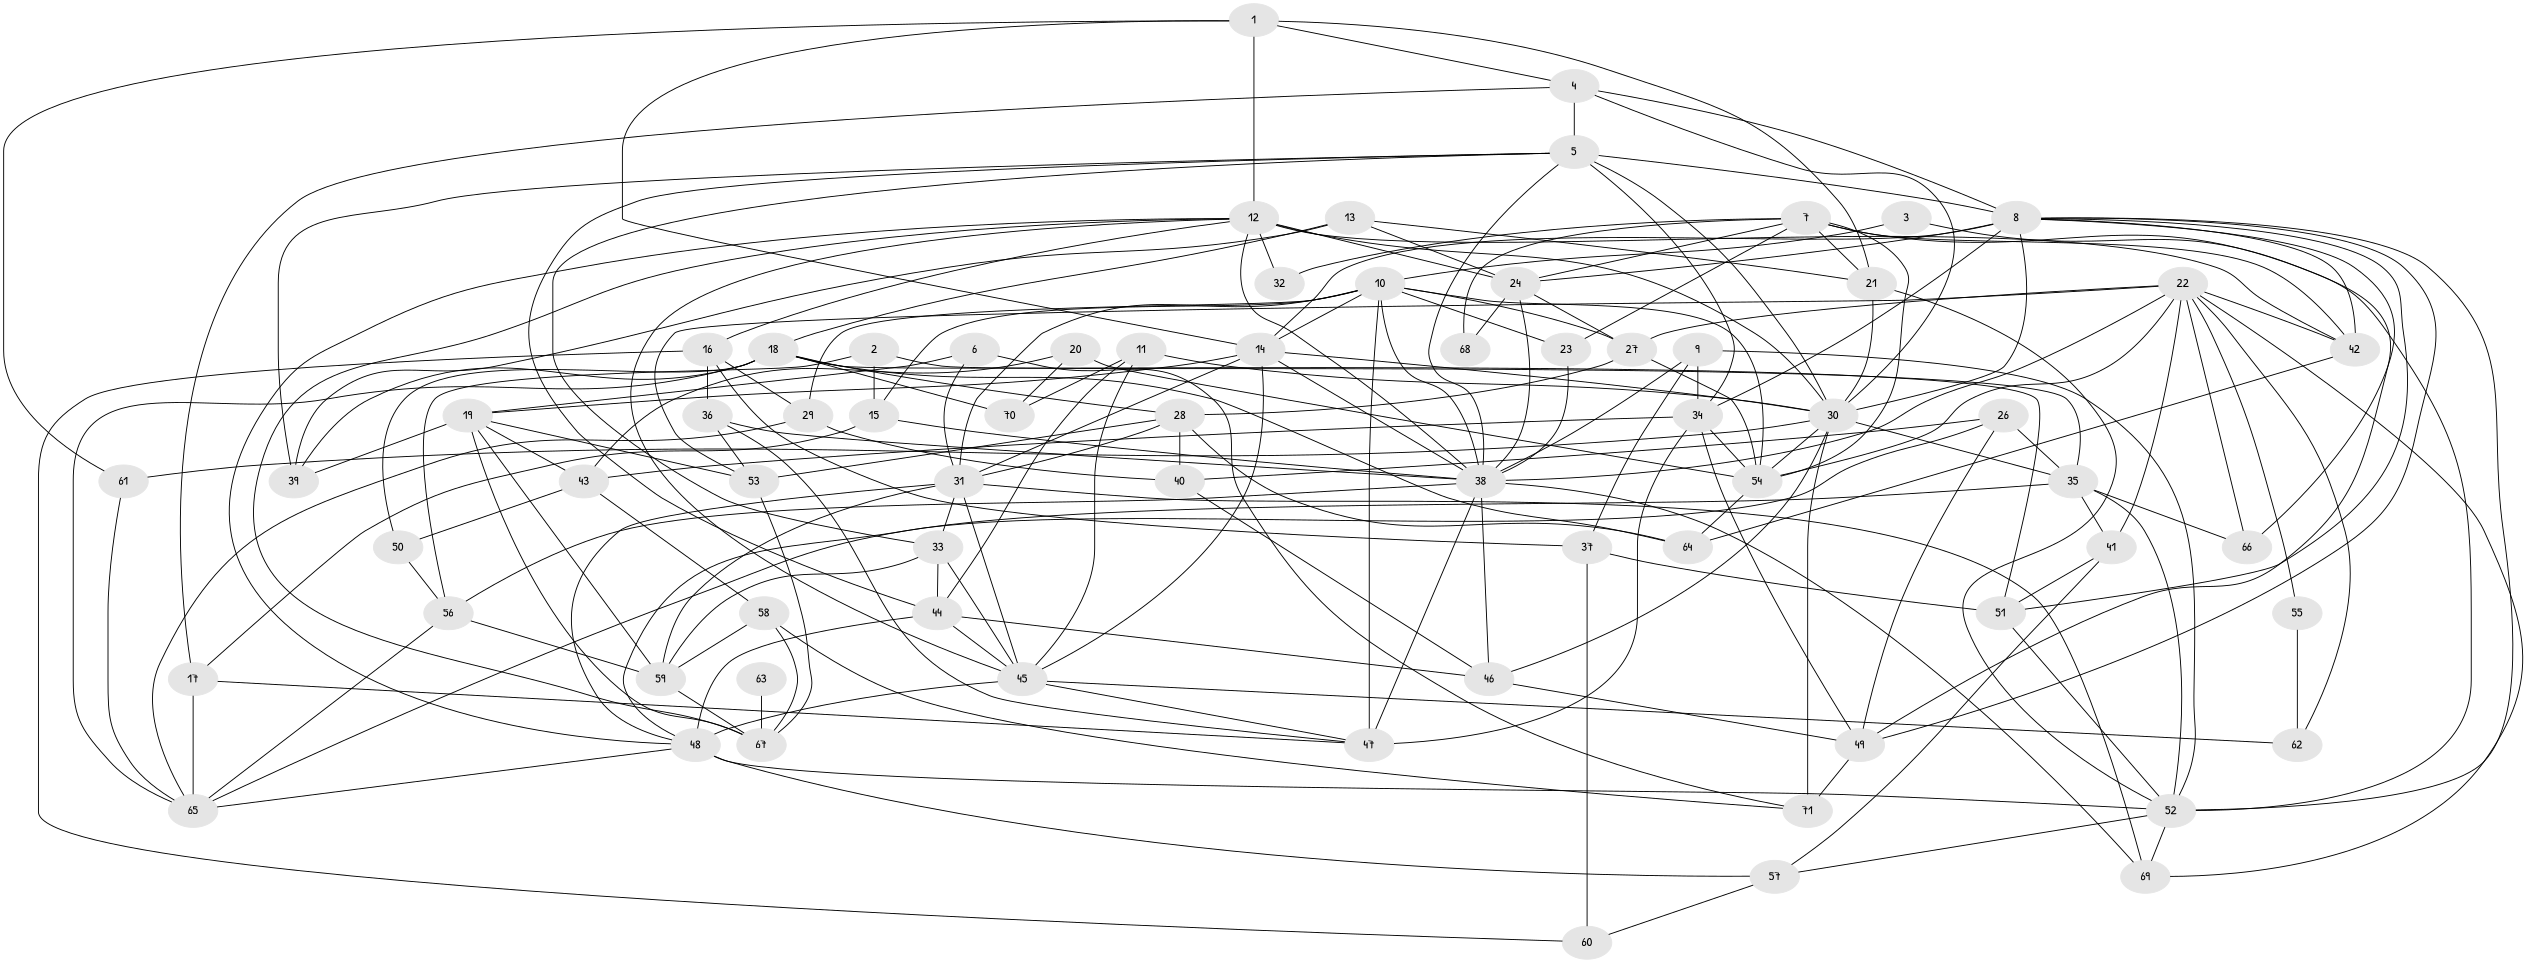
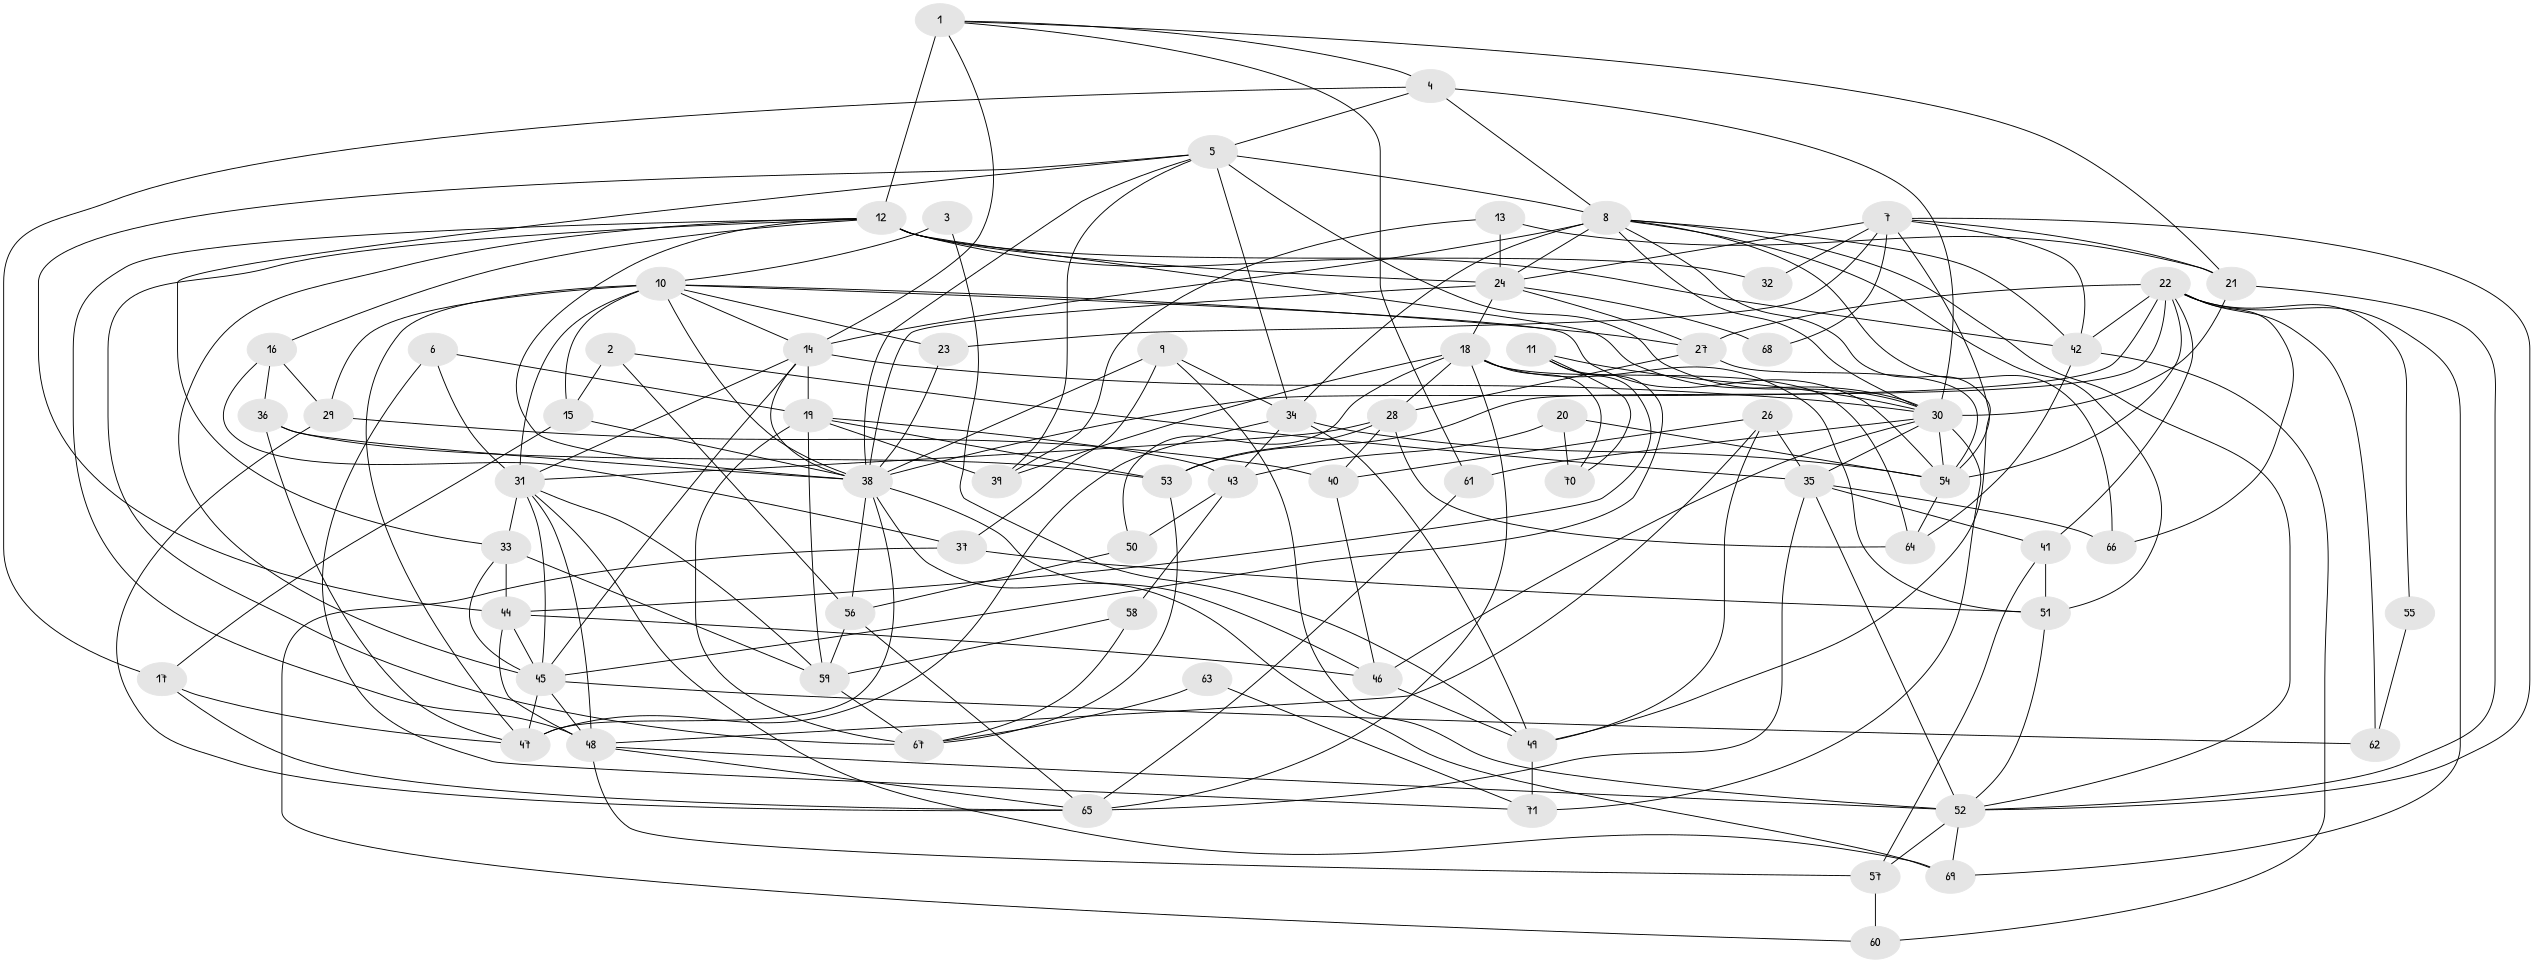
edge "13" -- "18": now "24" -- "18"
edge "58" -- "71": now "63" -- "71"
edge "16" -- "60": now "42" -- "60"
